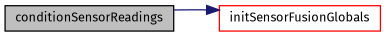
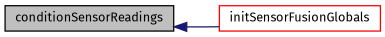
edge "conditionSensorReadings" -> "initSensorFusionGlobals": reversed
